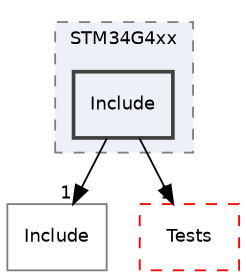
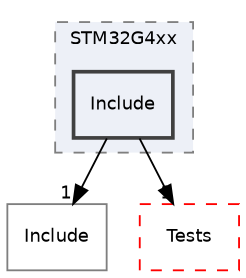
cluster "STM34G4xx": label "STM34G4xx" -> "STM32G4xx"
